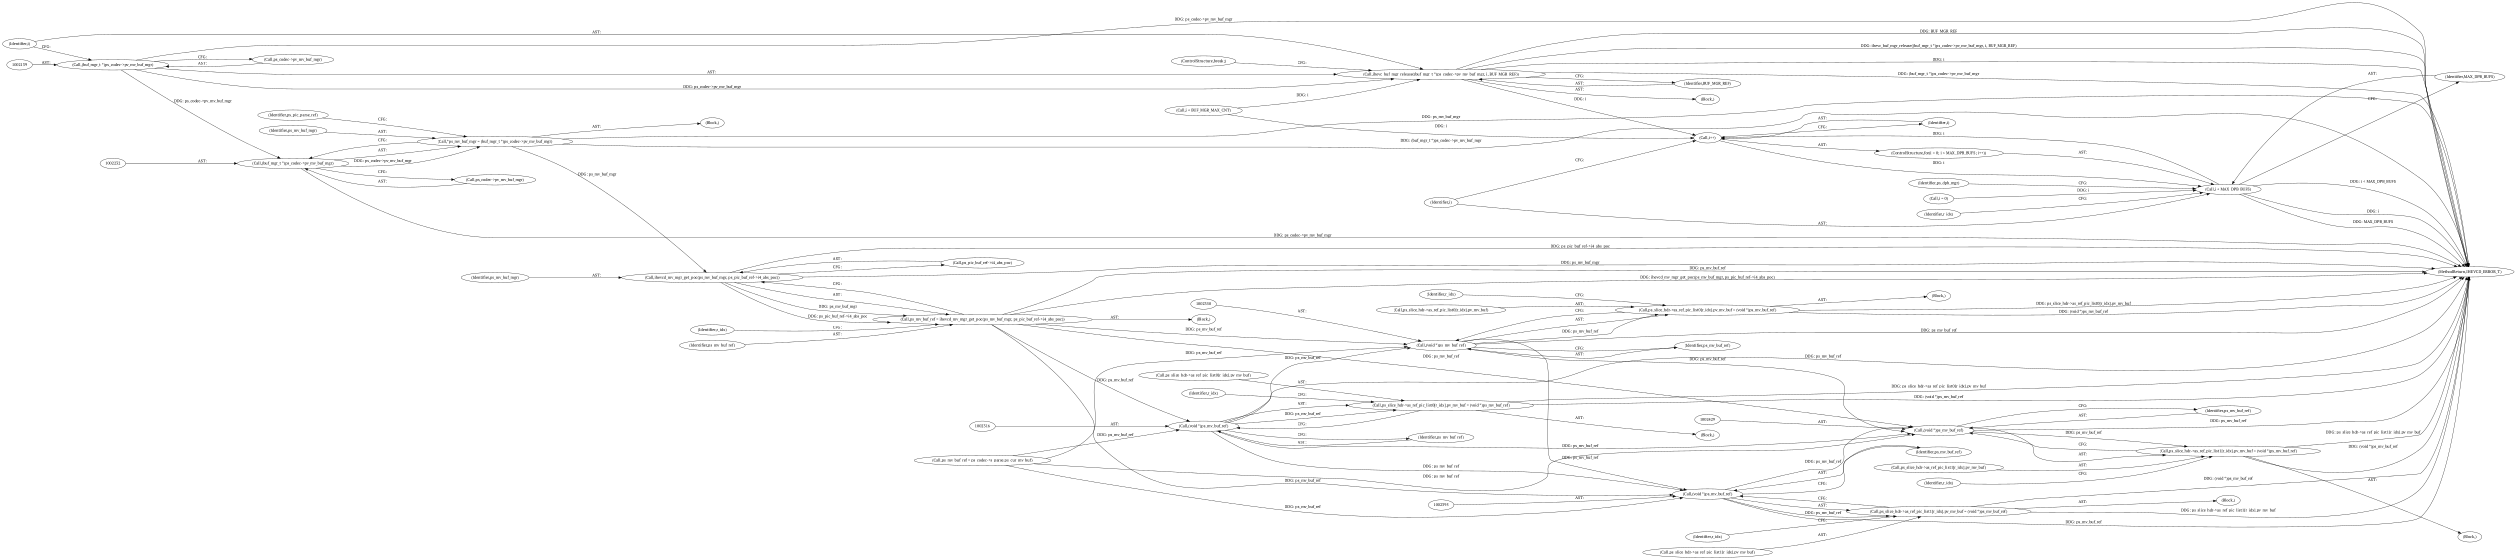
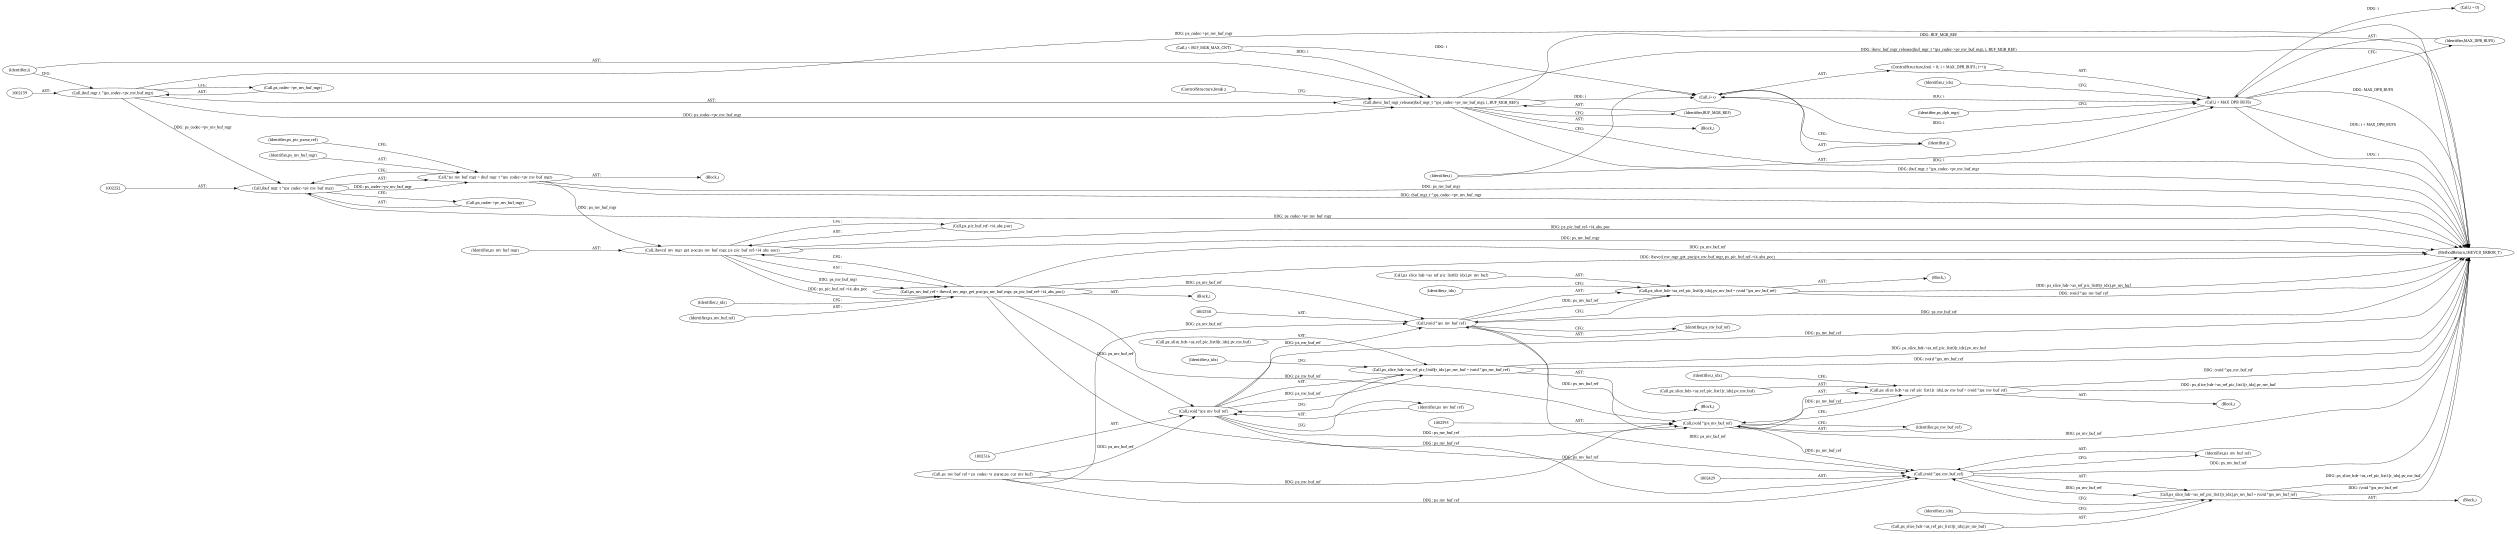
edge "(Call,i = 0)" -> "(Call,i < MAX_DPB_BUFS)": reversed
